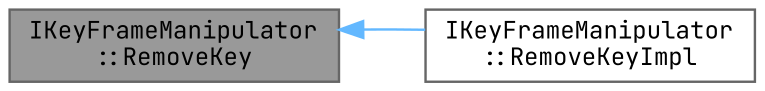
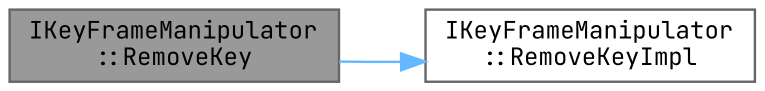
edge "IKeyFrameManipulator ::RemoveKeyImpl" -> "IKeyFrameManipulator ::RemoveKey": reversed
